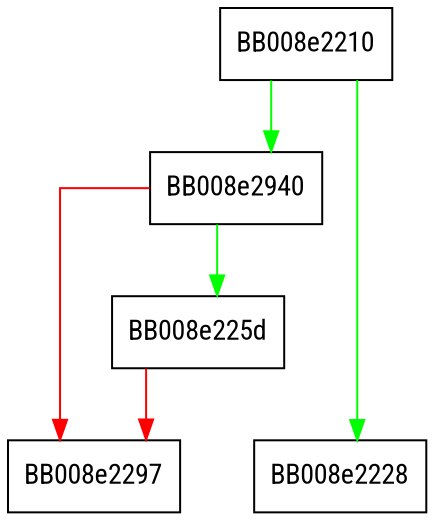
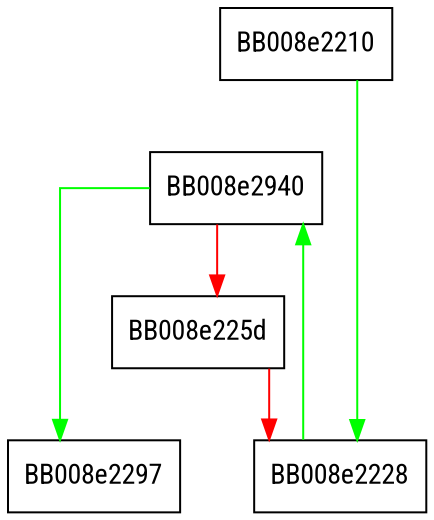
edge "BB008e2210" -> "BB008e2940": now "BB008e2228" -> "BB008e2940"
edge "BB008e2940" -> "BB008e225d": color green -> red
edge "BB008e2940" -> "BB008e2297": color red -> green
edge "BB008e225d" -> "BB008e2297": now "BB008e225d" -> "BB008e2228"
